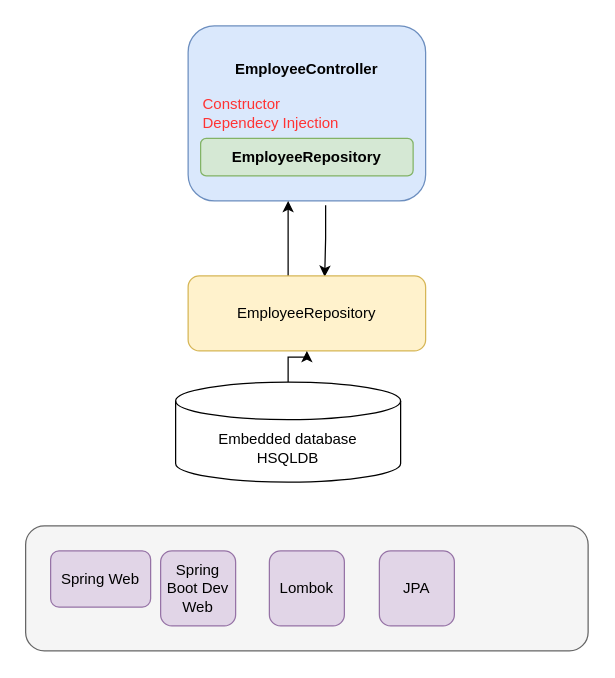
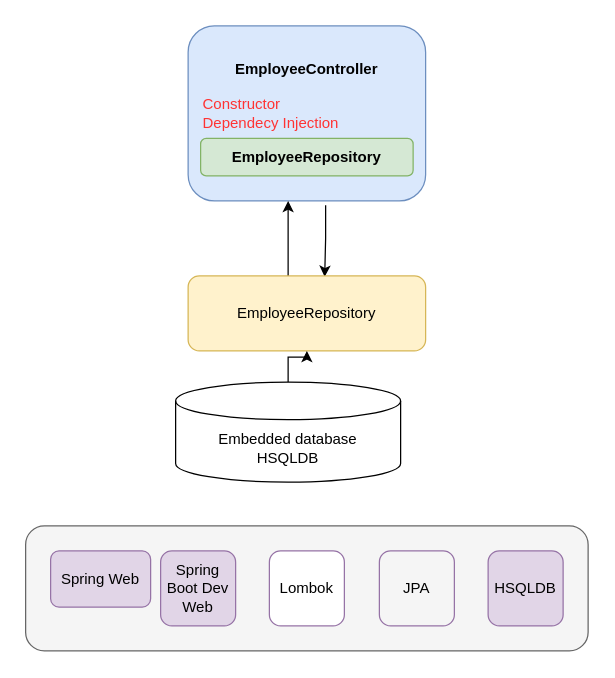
node "Lombok": fillcolor #e1d5e7 -> #ffffff
node "JPA": fillcolor #e1d5e7 -> #f5f5f5
node "HSQLDB": added
